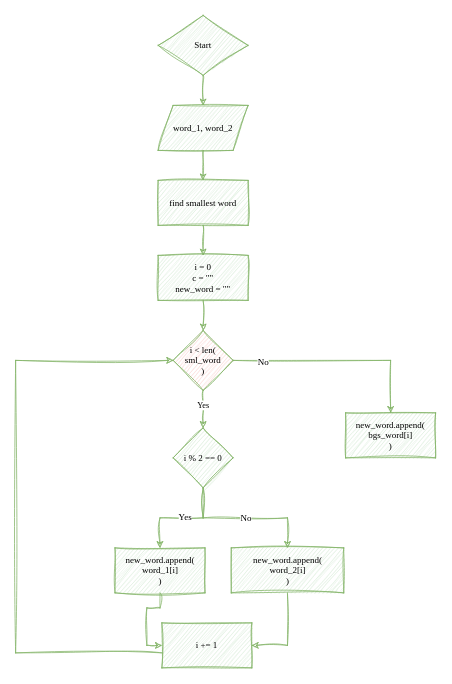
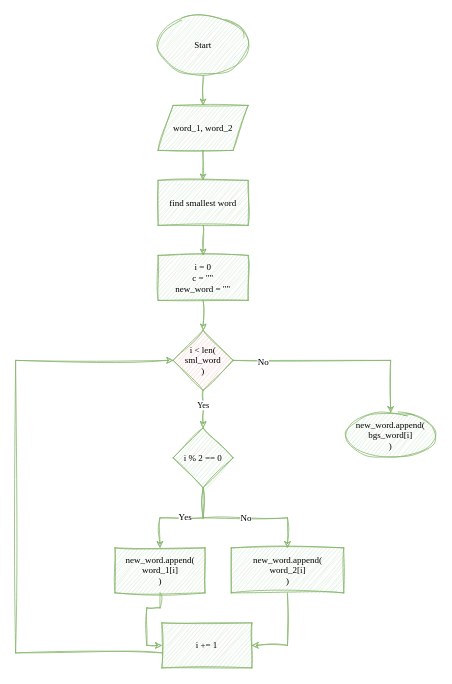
node "Start": shape diamond -> ellipse
node "new_word.append( bgs_word[i] )": shape rectangle -> ellipse
